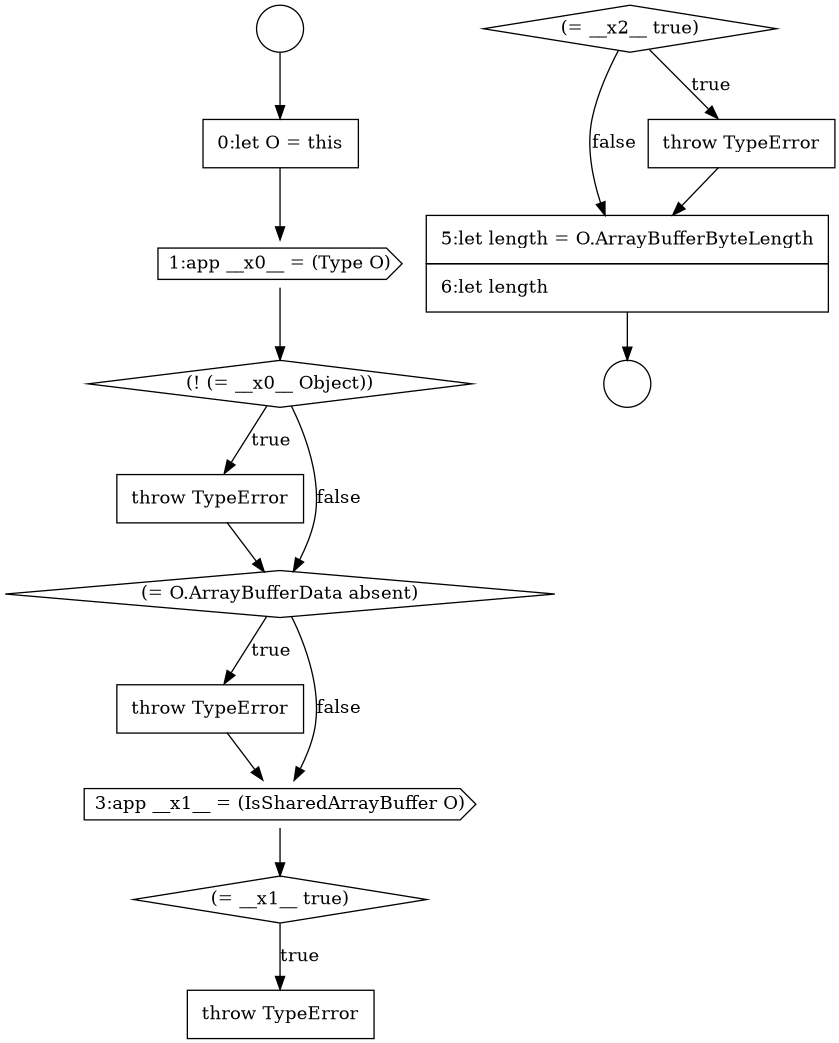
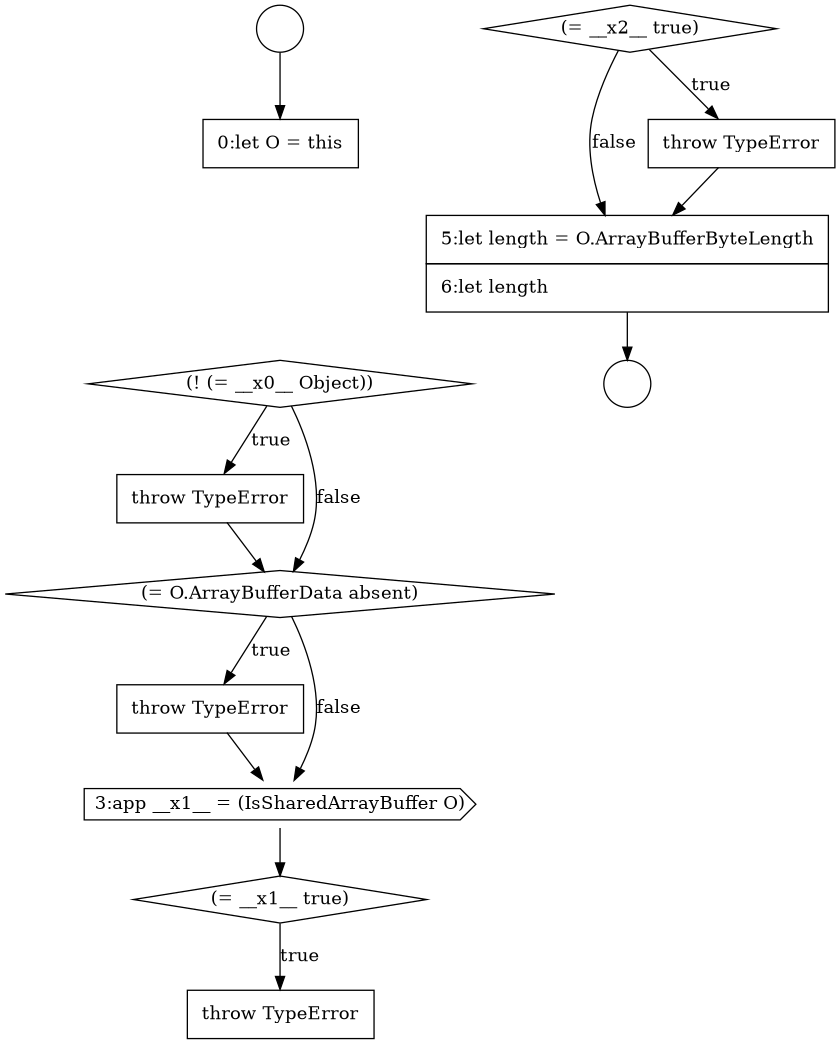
node "1:app __x0__ = (Type O)": removed
